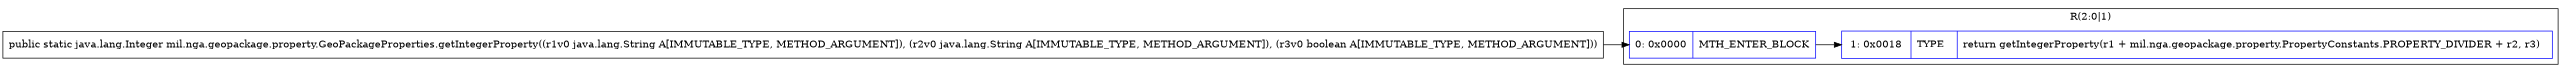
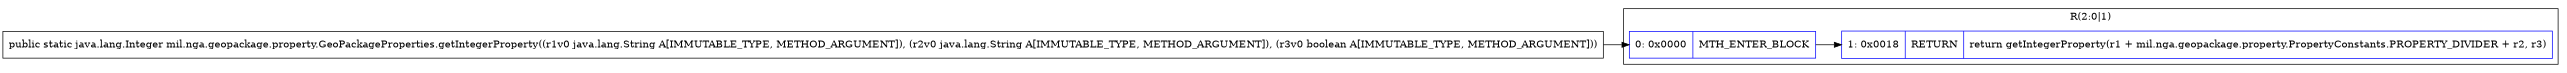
node "1: 0x0018": text "TYPE" -> "RETURN"
